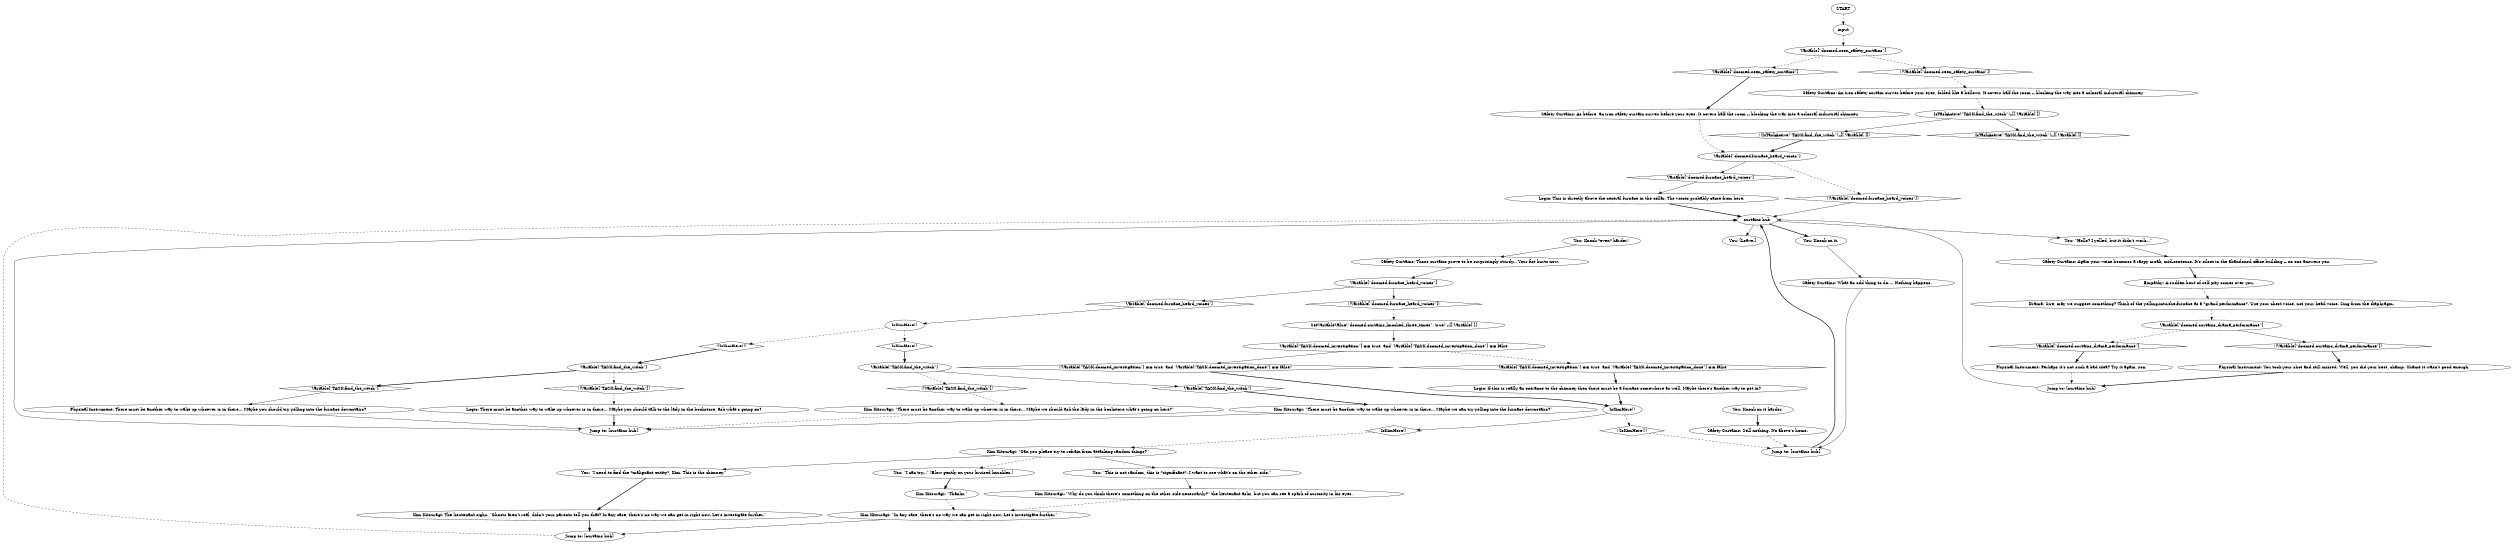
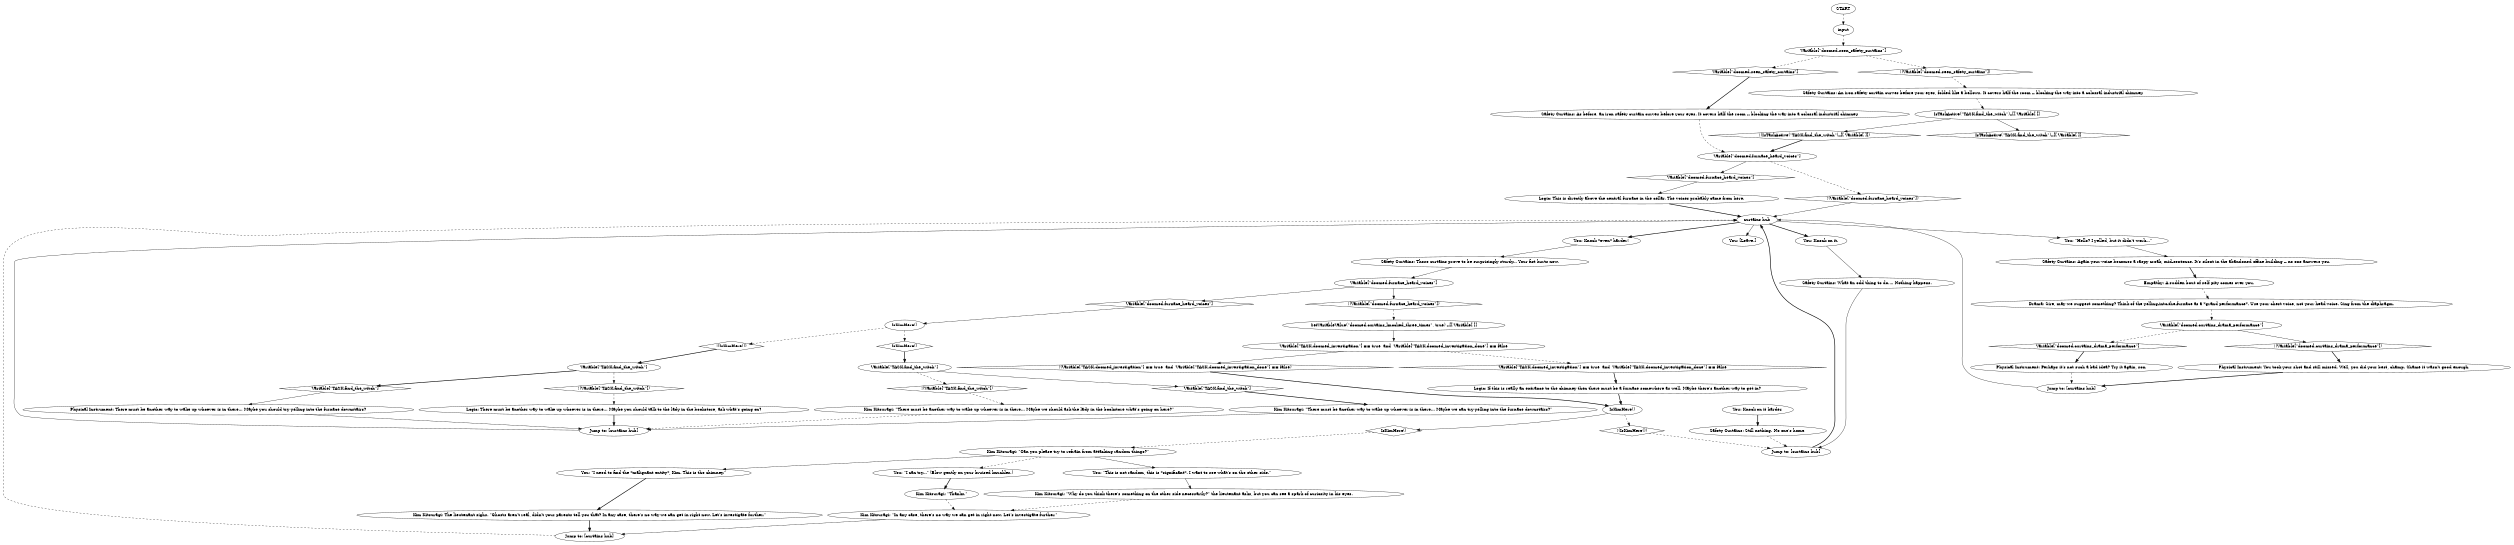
edge "curtains hub" -> "You: Knock *even* harder!": added
node "Safety Curtains: Still nothing. No above's home.": label "Safety Curtains: Still nothing. No above's home." -> "Safety Curtains: Still nothing. No one's home."
